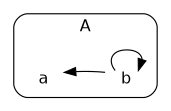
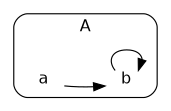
edge "b" -> "a": reversed
